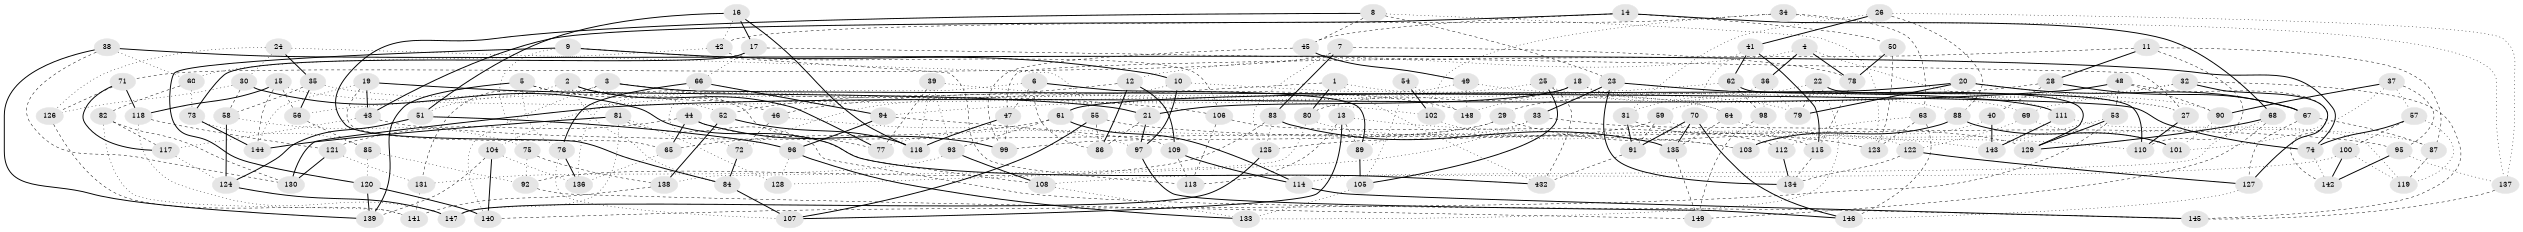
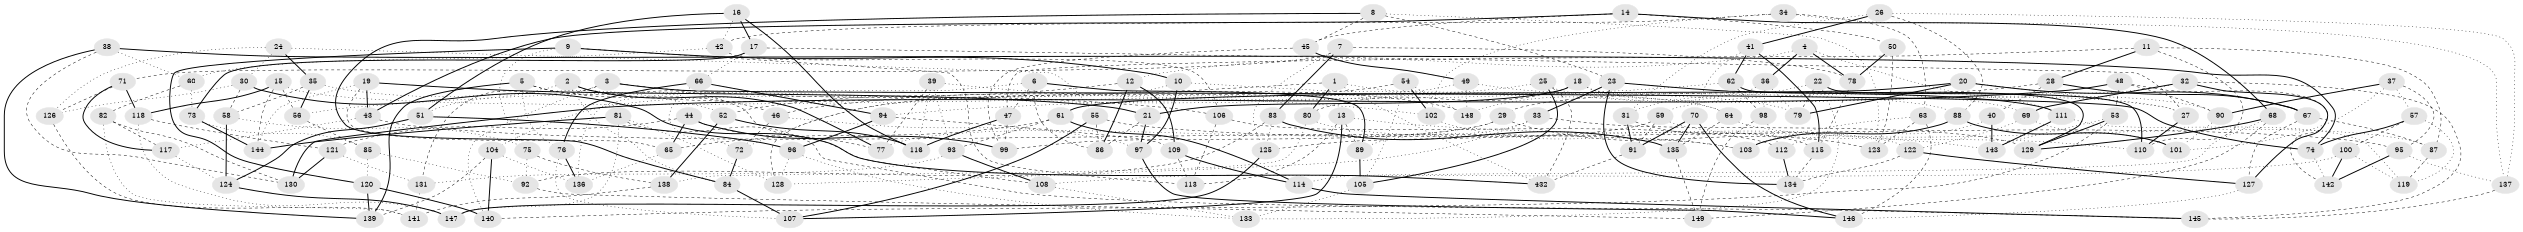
edge "54" -- "128": added
edge "32" -- "69": style dotted -> bold
edge "96" -- "133": style bold -> dotted
